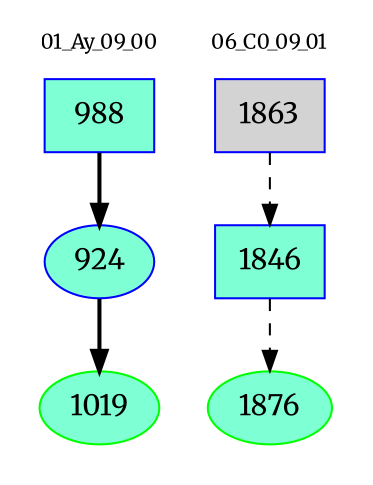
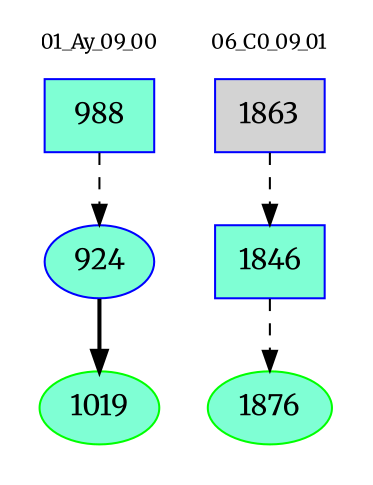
edge "988" -> "924": style bold -> dashed
